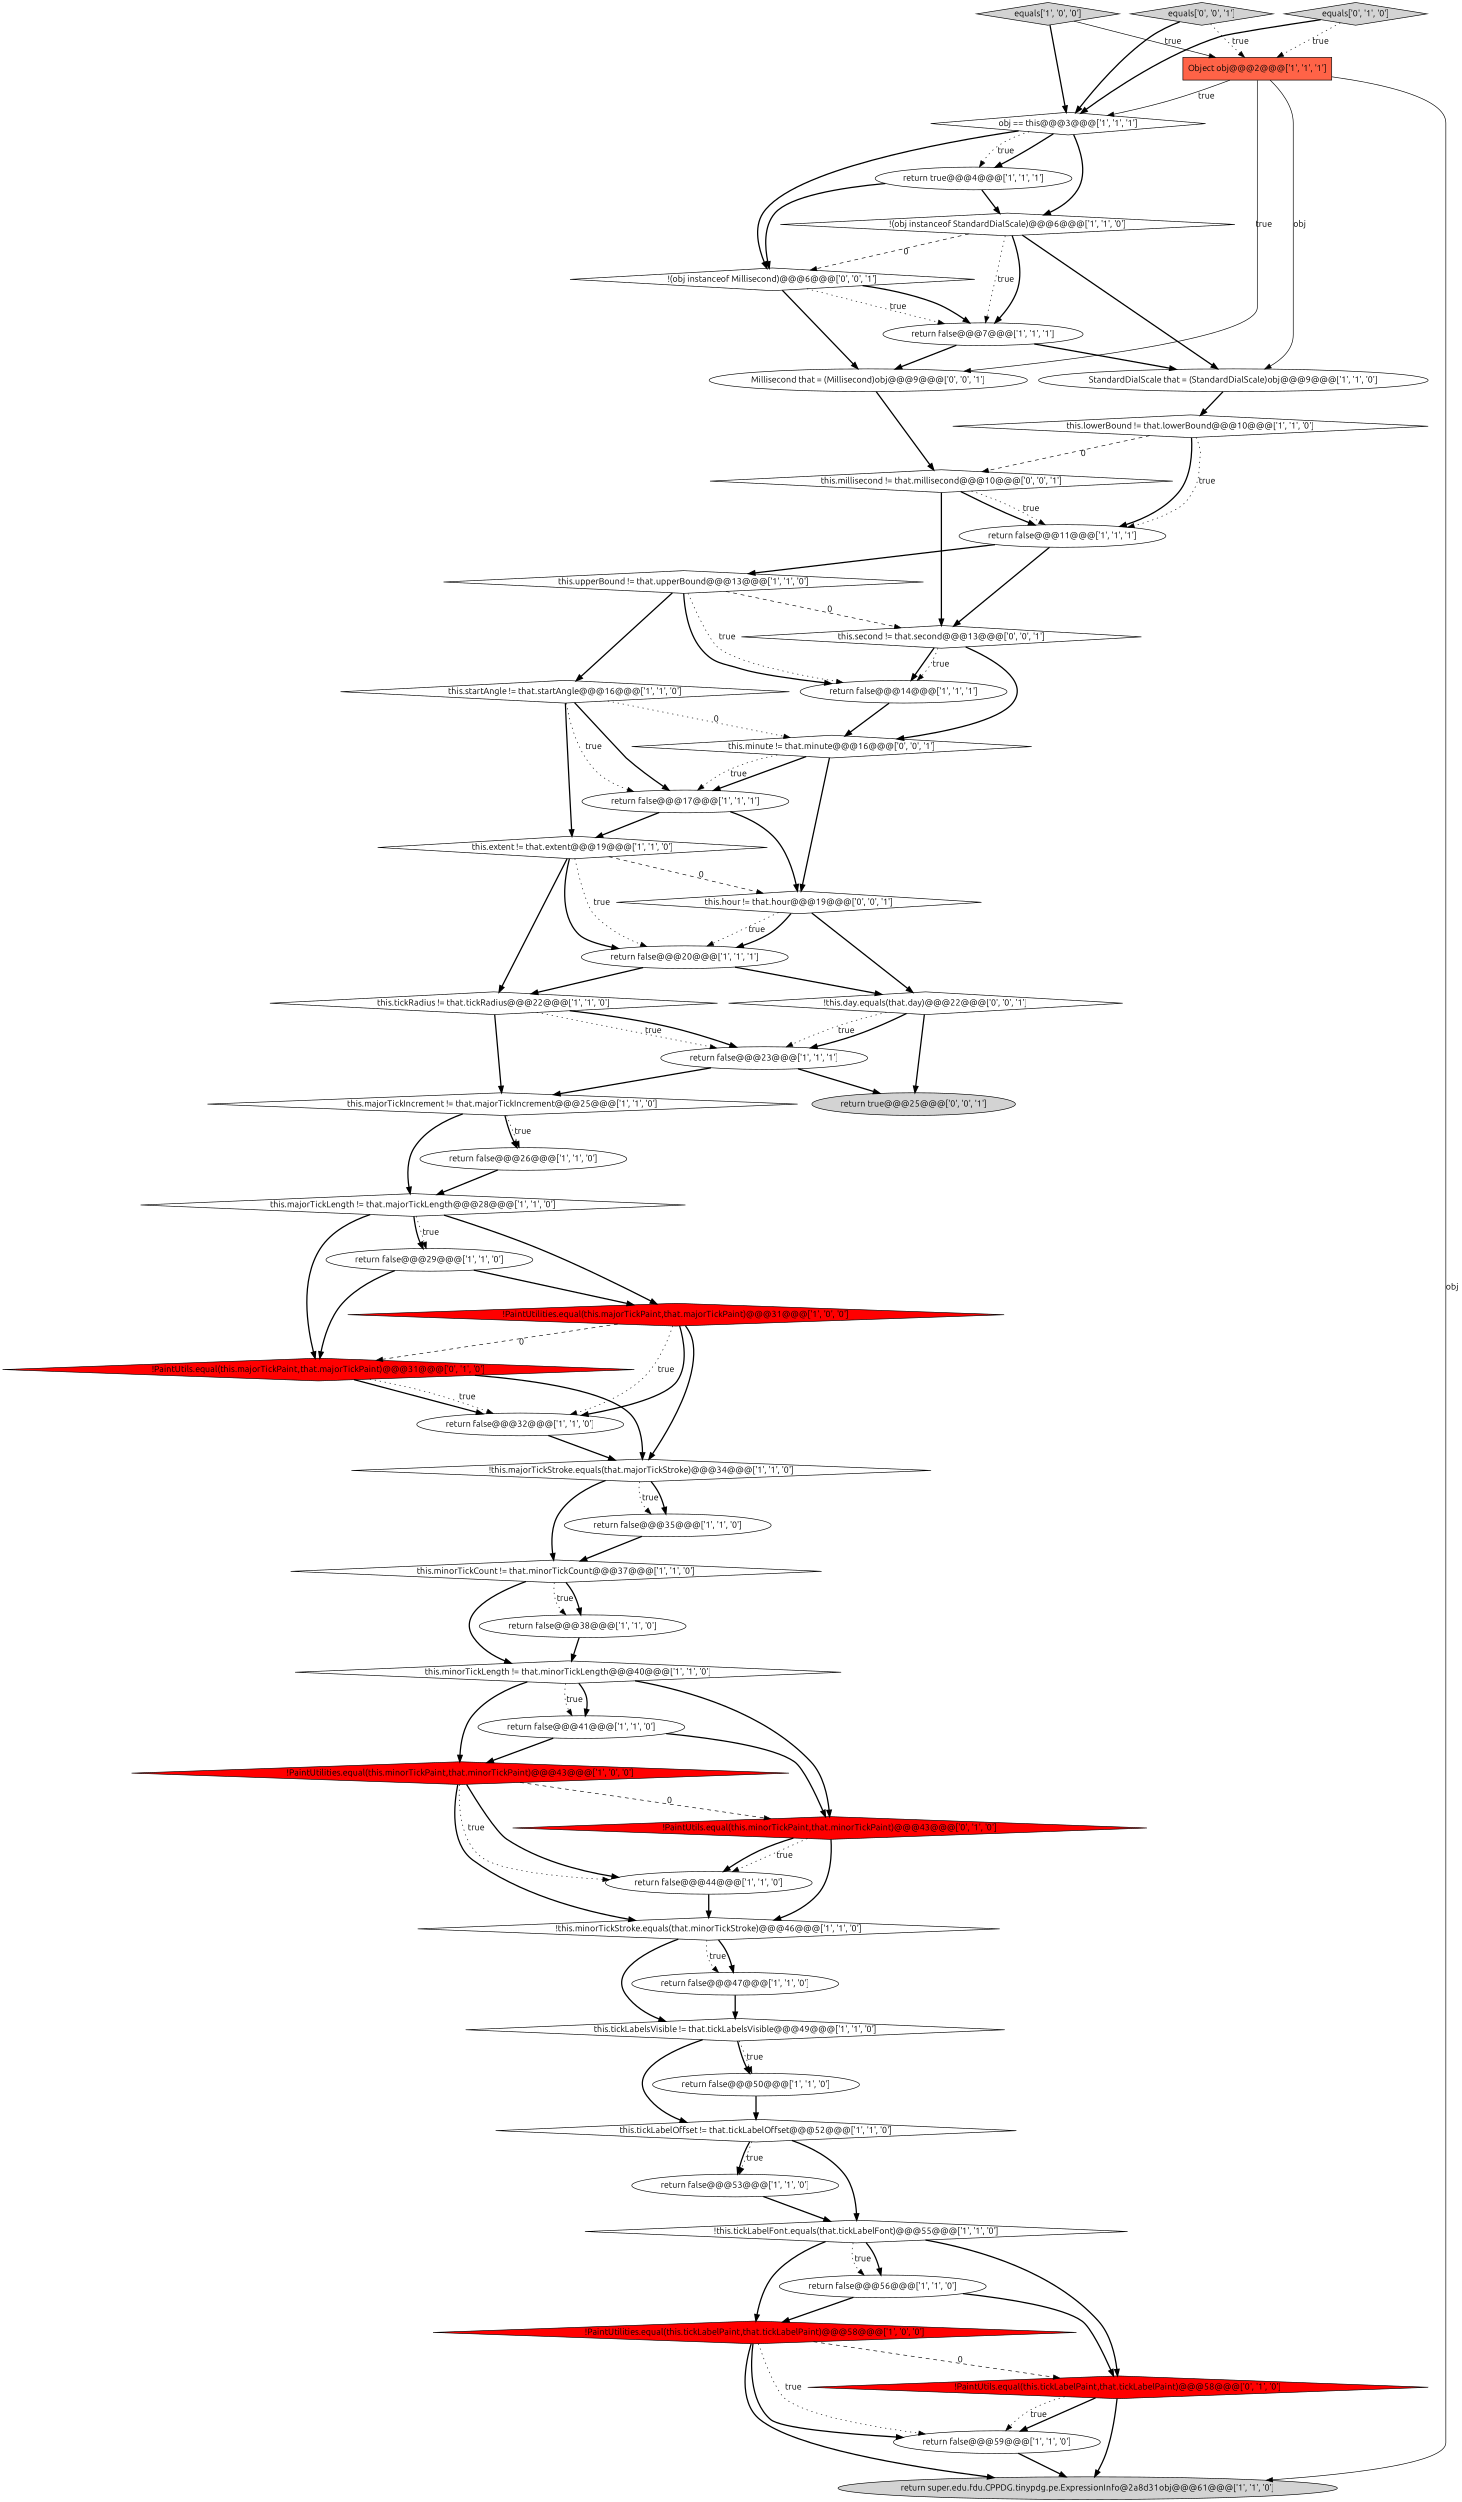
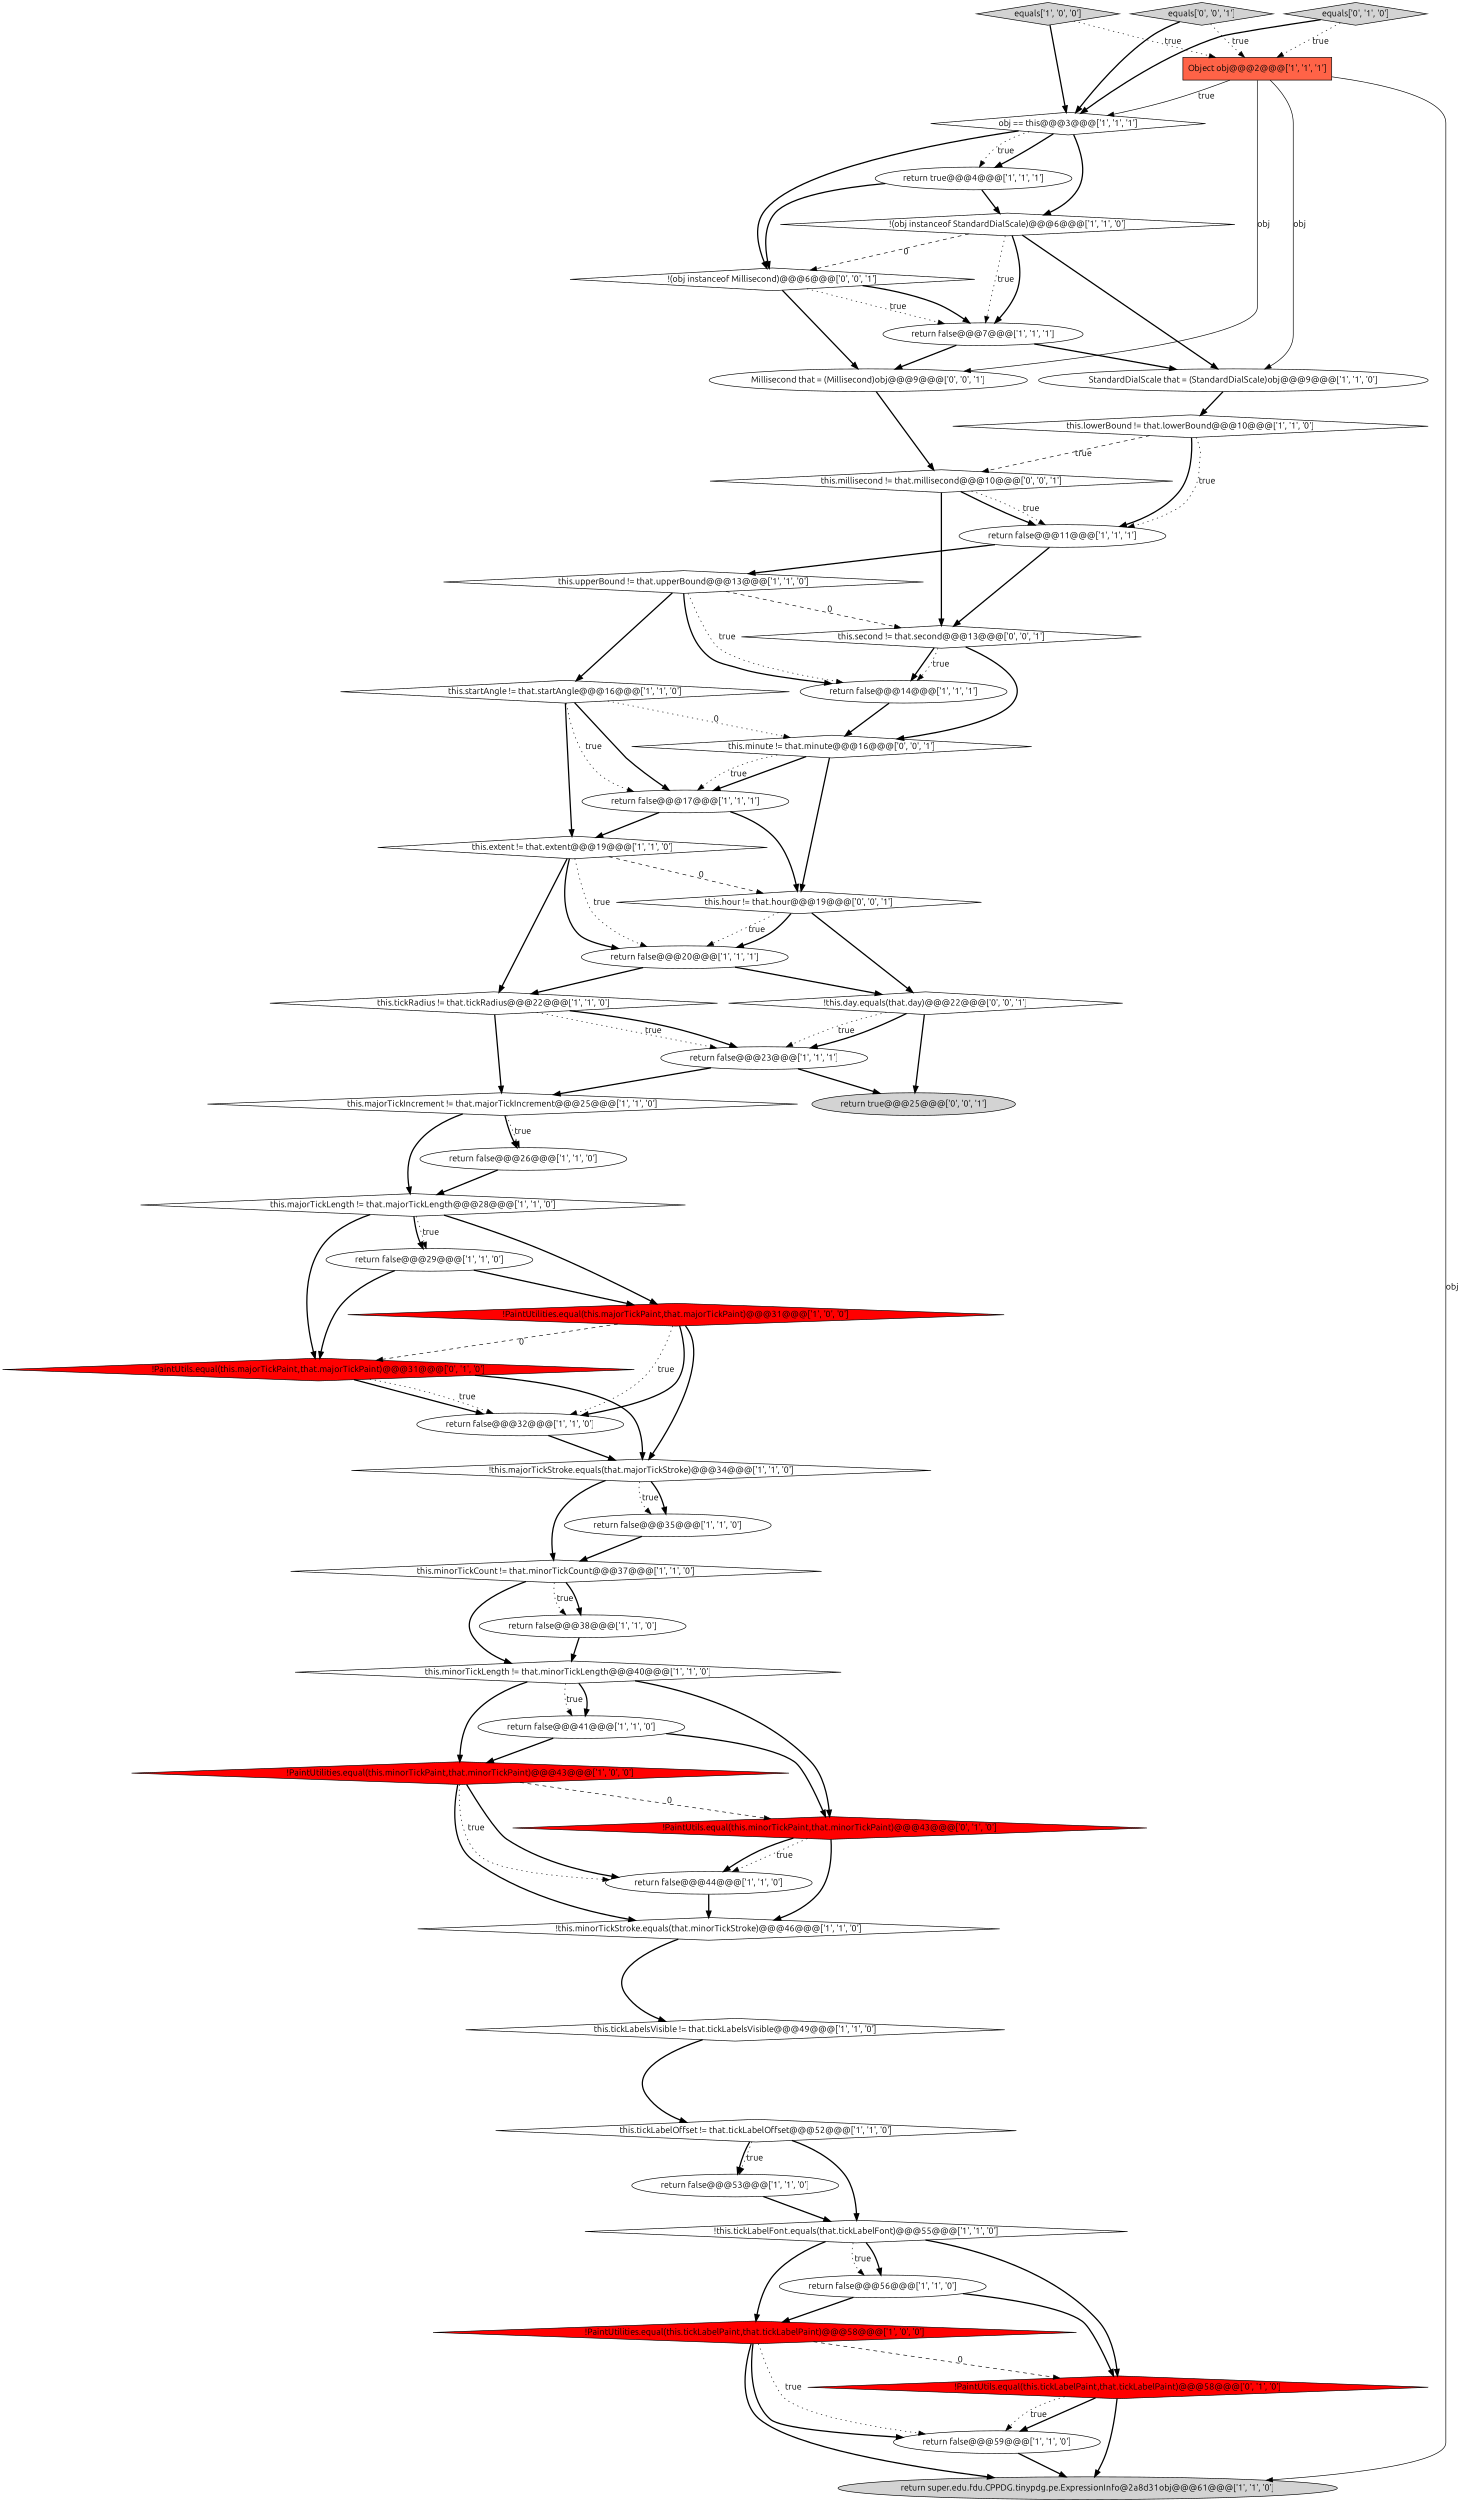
edge "equals['1', '0', '0']" -> "Object obj@@@2@@@['1', '1', '1']": style solid -> dotted
edge "Object obj@@@2@@@['1', '1', '1']" -> "Millisecond that = (Millisecond)obj@@@9@@@['0', '0', '1']": label "true" -> "obj"
edge "this.lowerBound != that.lowerBound@@@10@@@['1', '1', '0']" -> "this.millisecond != that.millisecond@@@10@@@['0', '0', '1']": label "0" -> "true"
node "return false@@@47@@@['1', '1', '0']": removed
node "return false@@@50@@@['1', '1', '0']": removed
